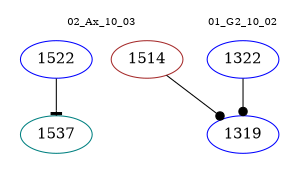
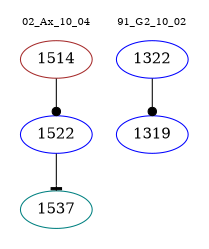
cluster "02_Ax_10_03": label "02_Ax_10_03" -> "02_Ax_10_04"
cluster "01_G2_10_02": label "01_G2_10_02" -> "91_G2_10_02"
edge "1514" -> "1319": now "1514" -> "1522"
